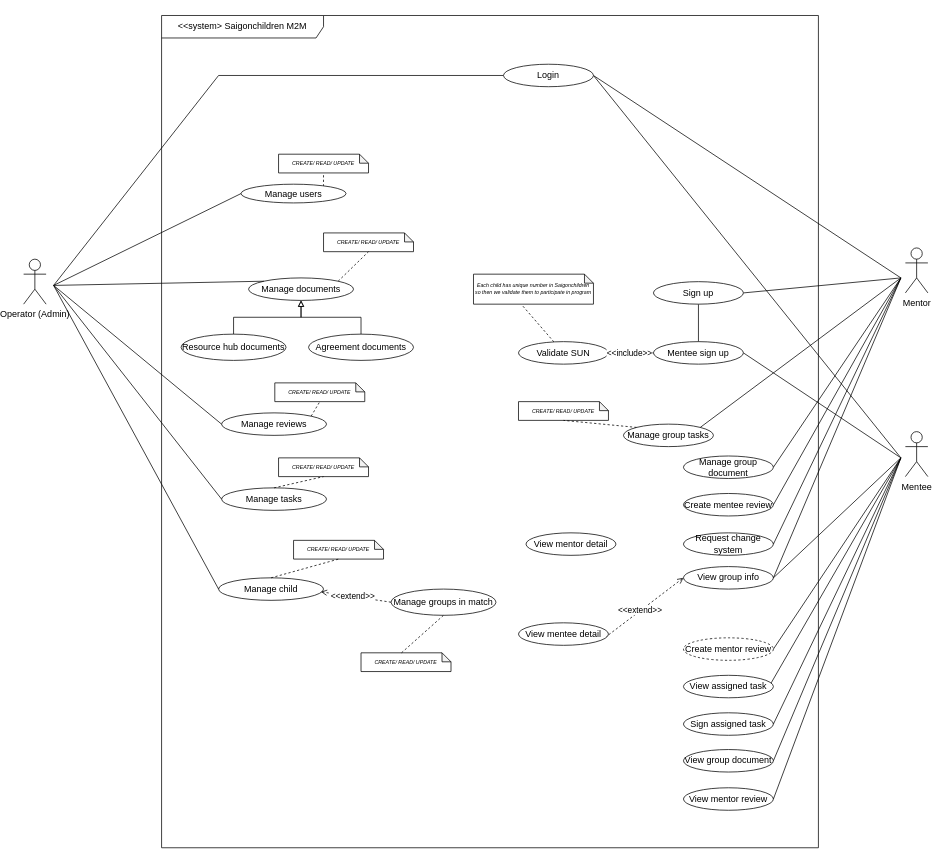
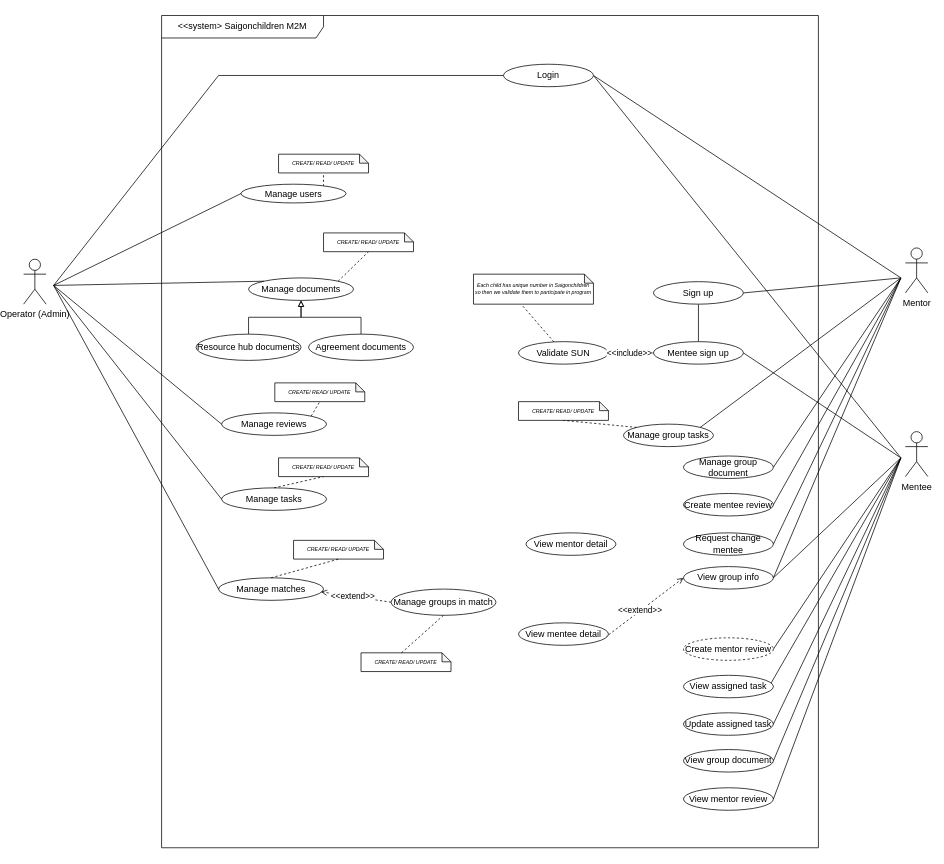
node "Resource hub documents": moved (234, 347) -> (249, 347)
node "Request change system": label "Request change system" -> "Request change mentee"
node "Manage child": label "Manage child" -> "Manage matches"
node "Sign assigned task": label "Sign assigned task" -> "Update assigned task"
